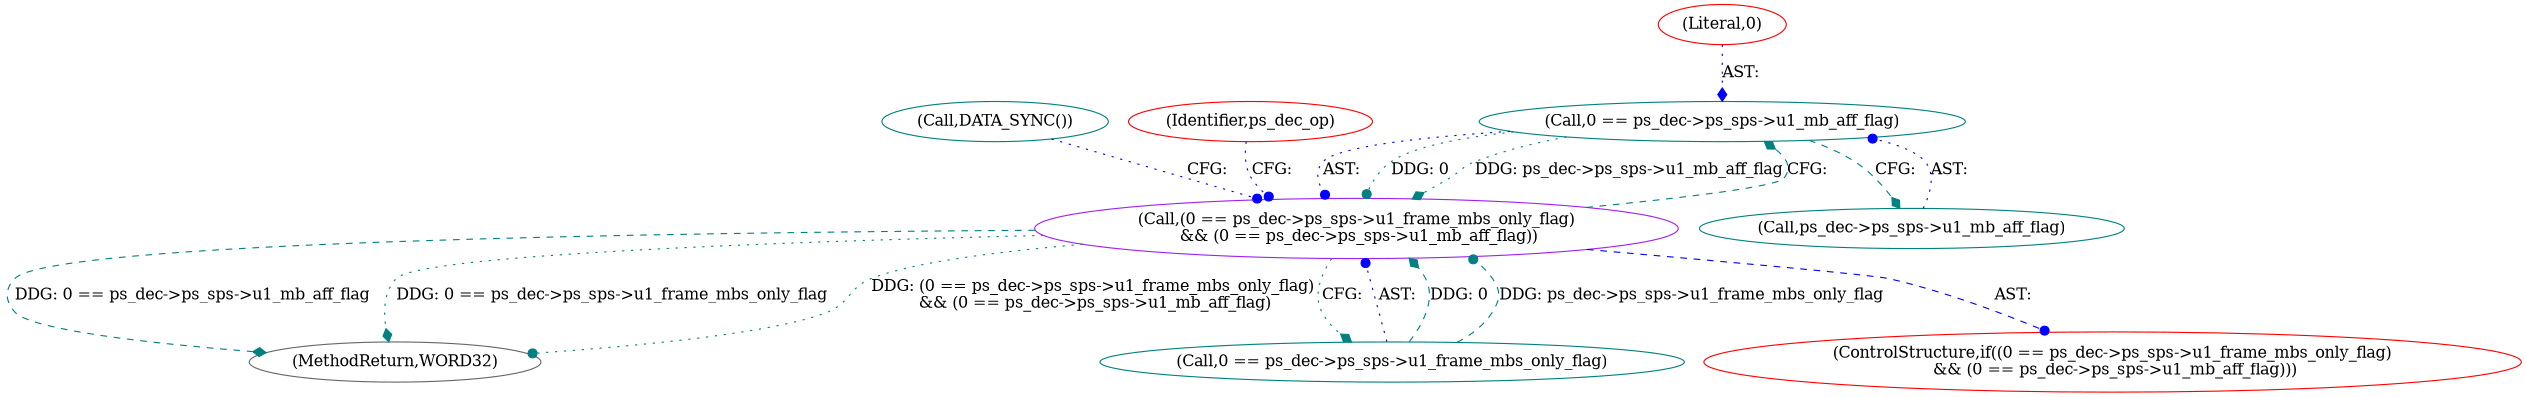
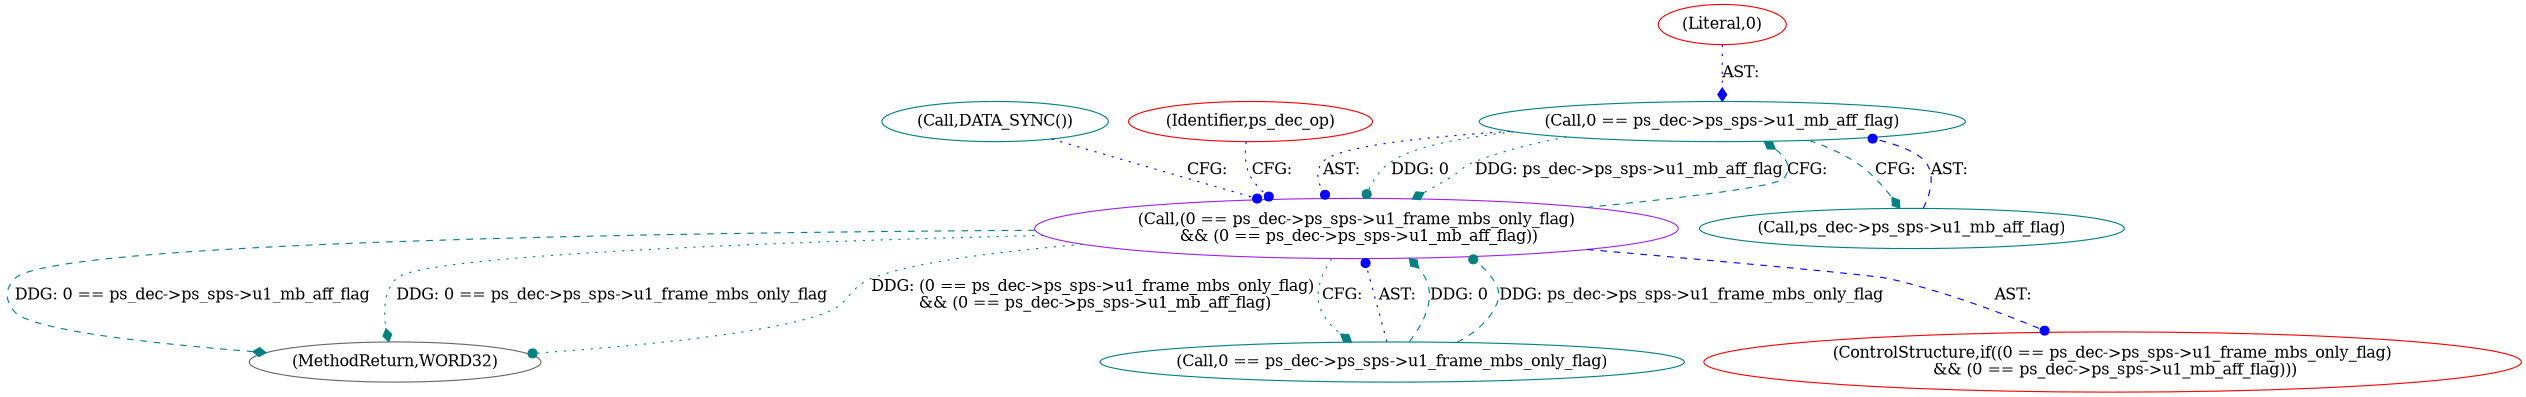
edge "(Call,ps_dec->ps_sps->u1_mb_aff_flag)" -> "(Call,0 == ps_dec->ps_sps->u1_mb_aff_flag)": style dotted -> dashed
